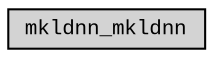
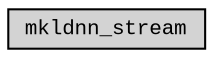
node "mkldnn_mkldnn": label "mkldnn_mkldnn" -> "mkldnn_stream"
